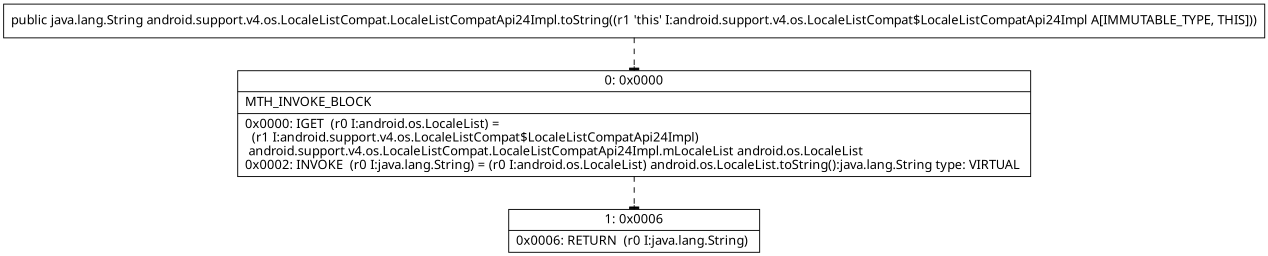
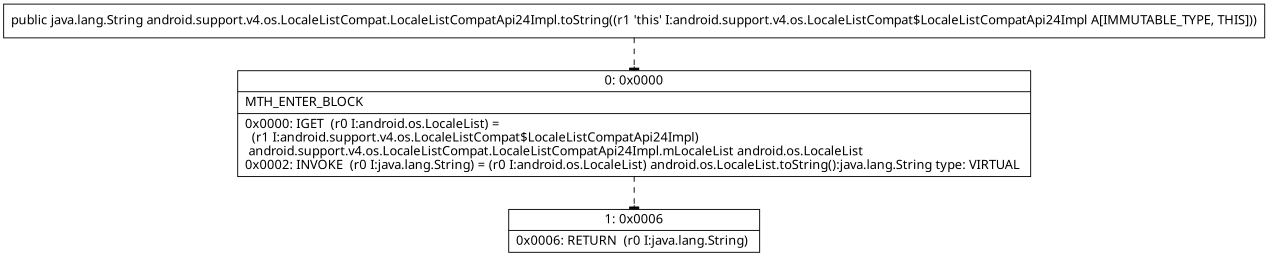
node "0: 0x0000": text "MTH_INVOKE_BLOCK" -> "MTH_ENTER_BLOCK"
